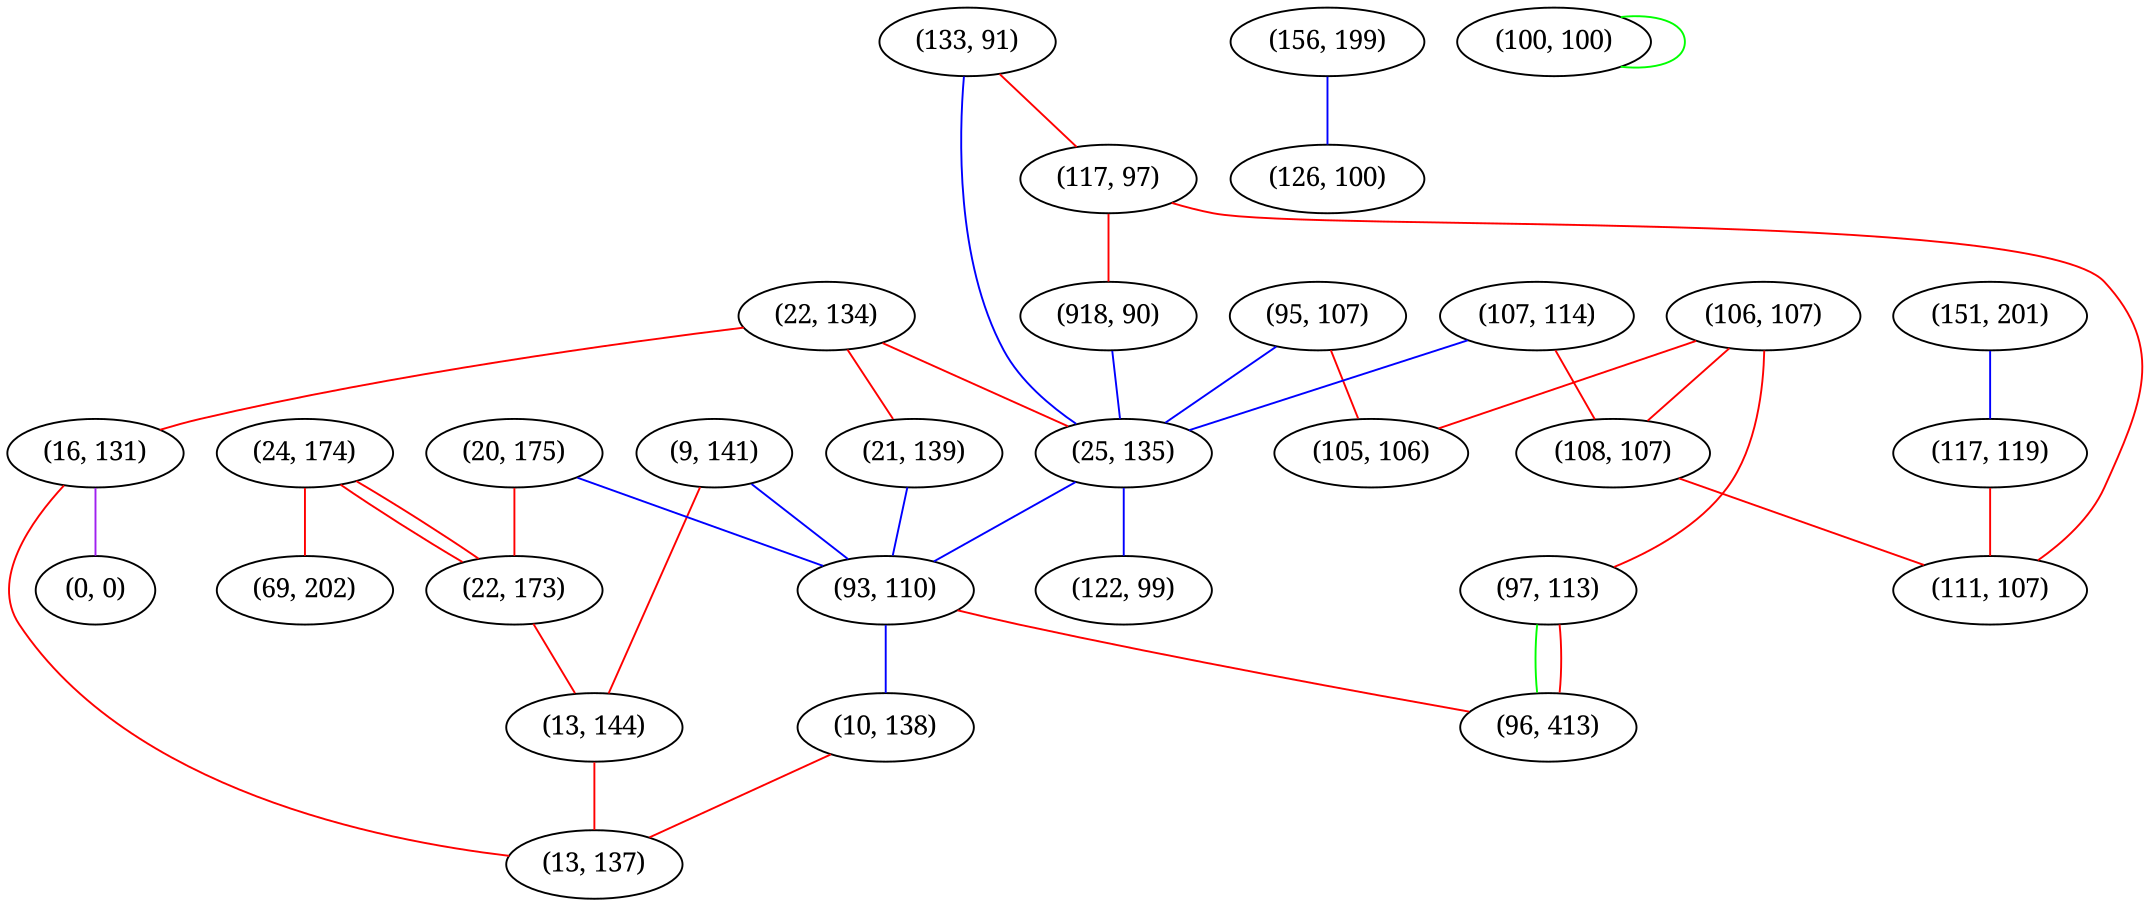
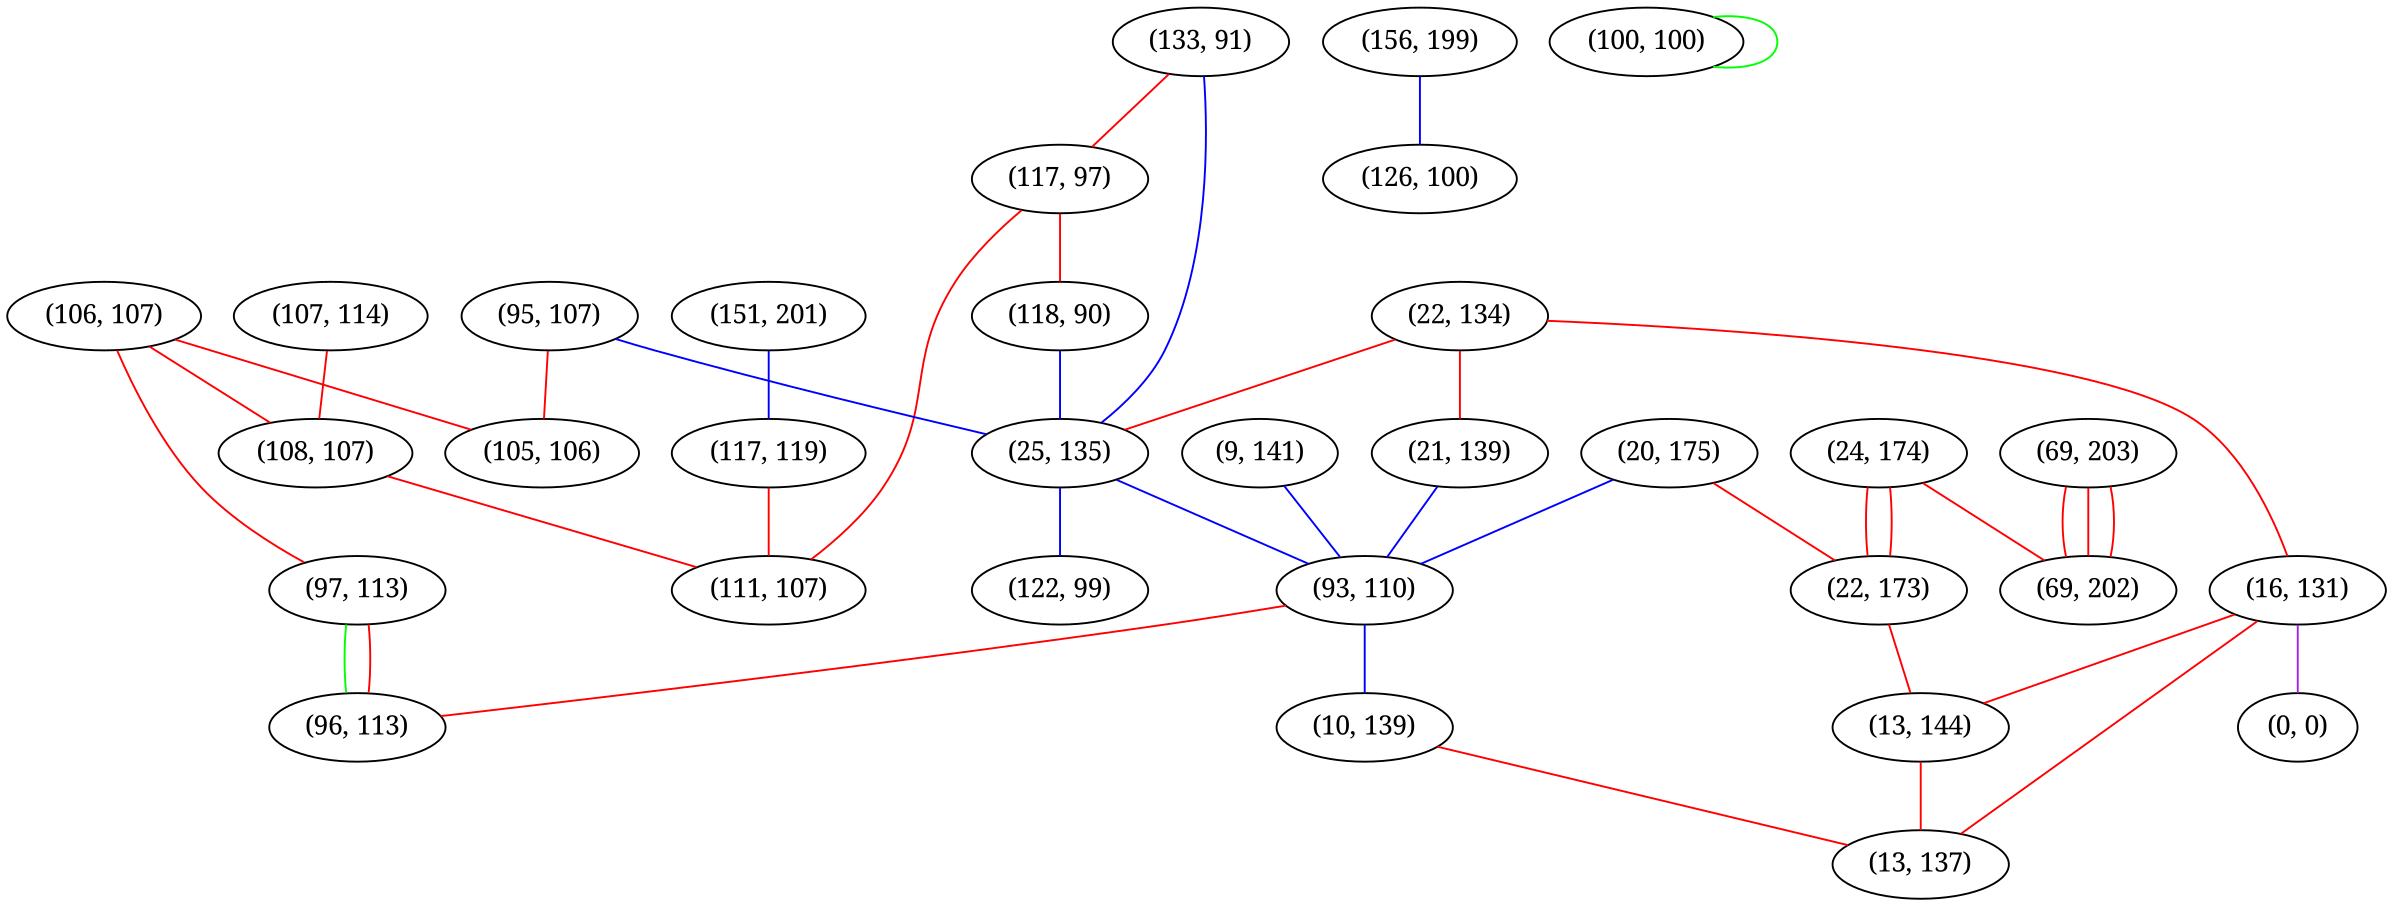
node "(918, 90)": label "(918, 90)" -> "(118, 90)"
edge "(107, 114)" -- "(25, 135)": removed
node "(69, 203)": added
edge "(9, 141)" -- "(13, 144)": now "(16, 131)" -- "(13, 144)"
node "(10, 138)": label "(10, 138)" -> "(10, 139)"
node "(96, 413)": label "(96, 413)" -> "(96, 113)"
